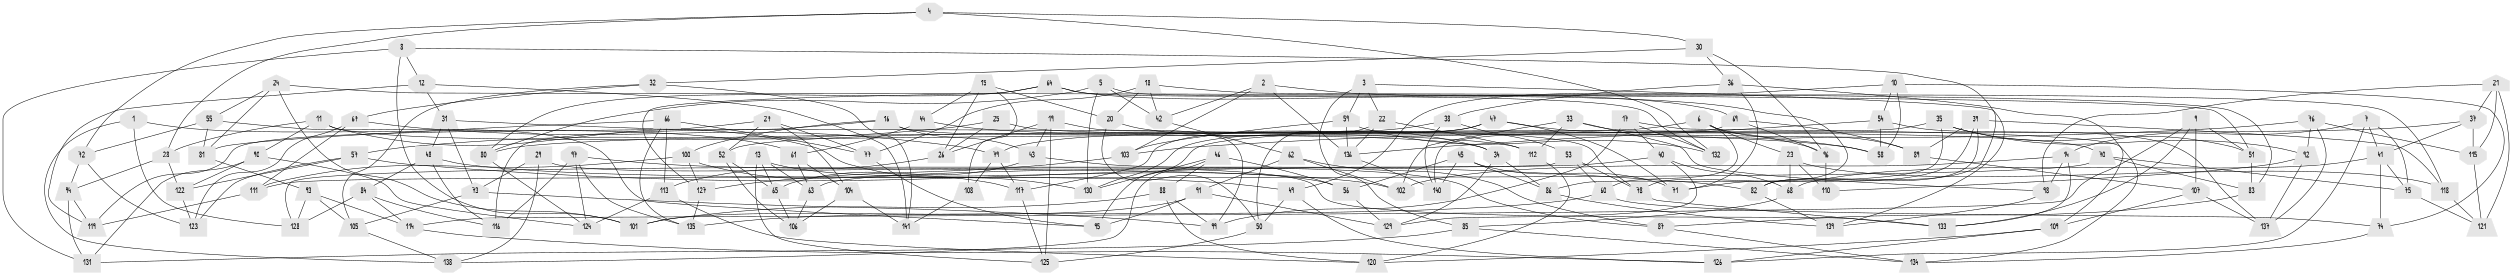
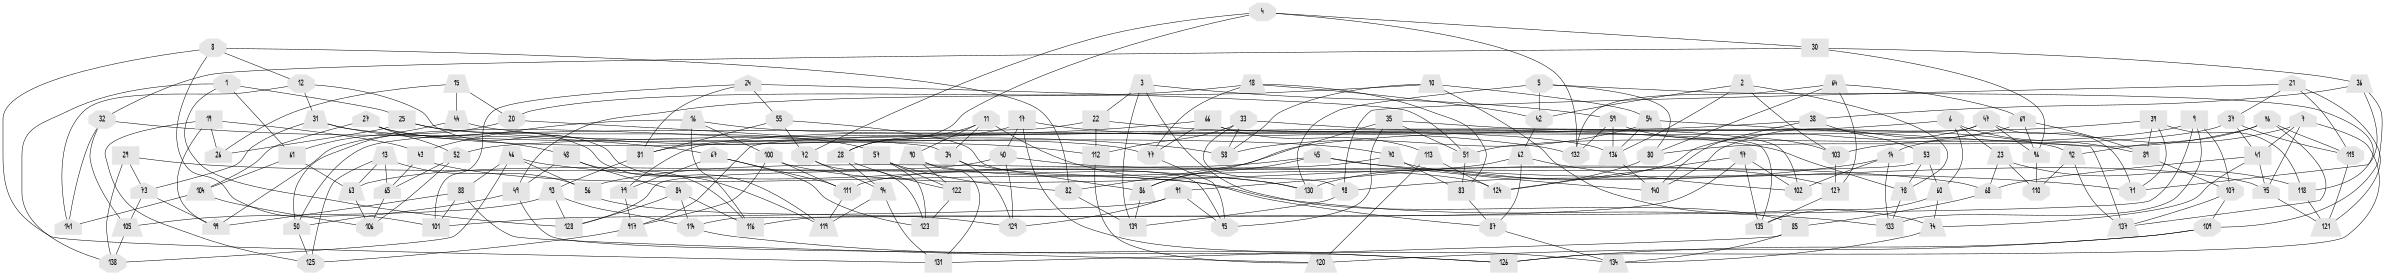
edge "1" -- "25": added
edge "26" -- "113": removed
node "108": removed
node "117": label "117" -> "917"
